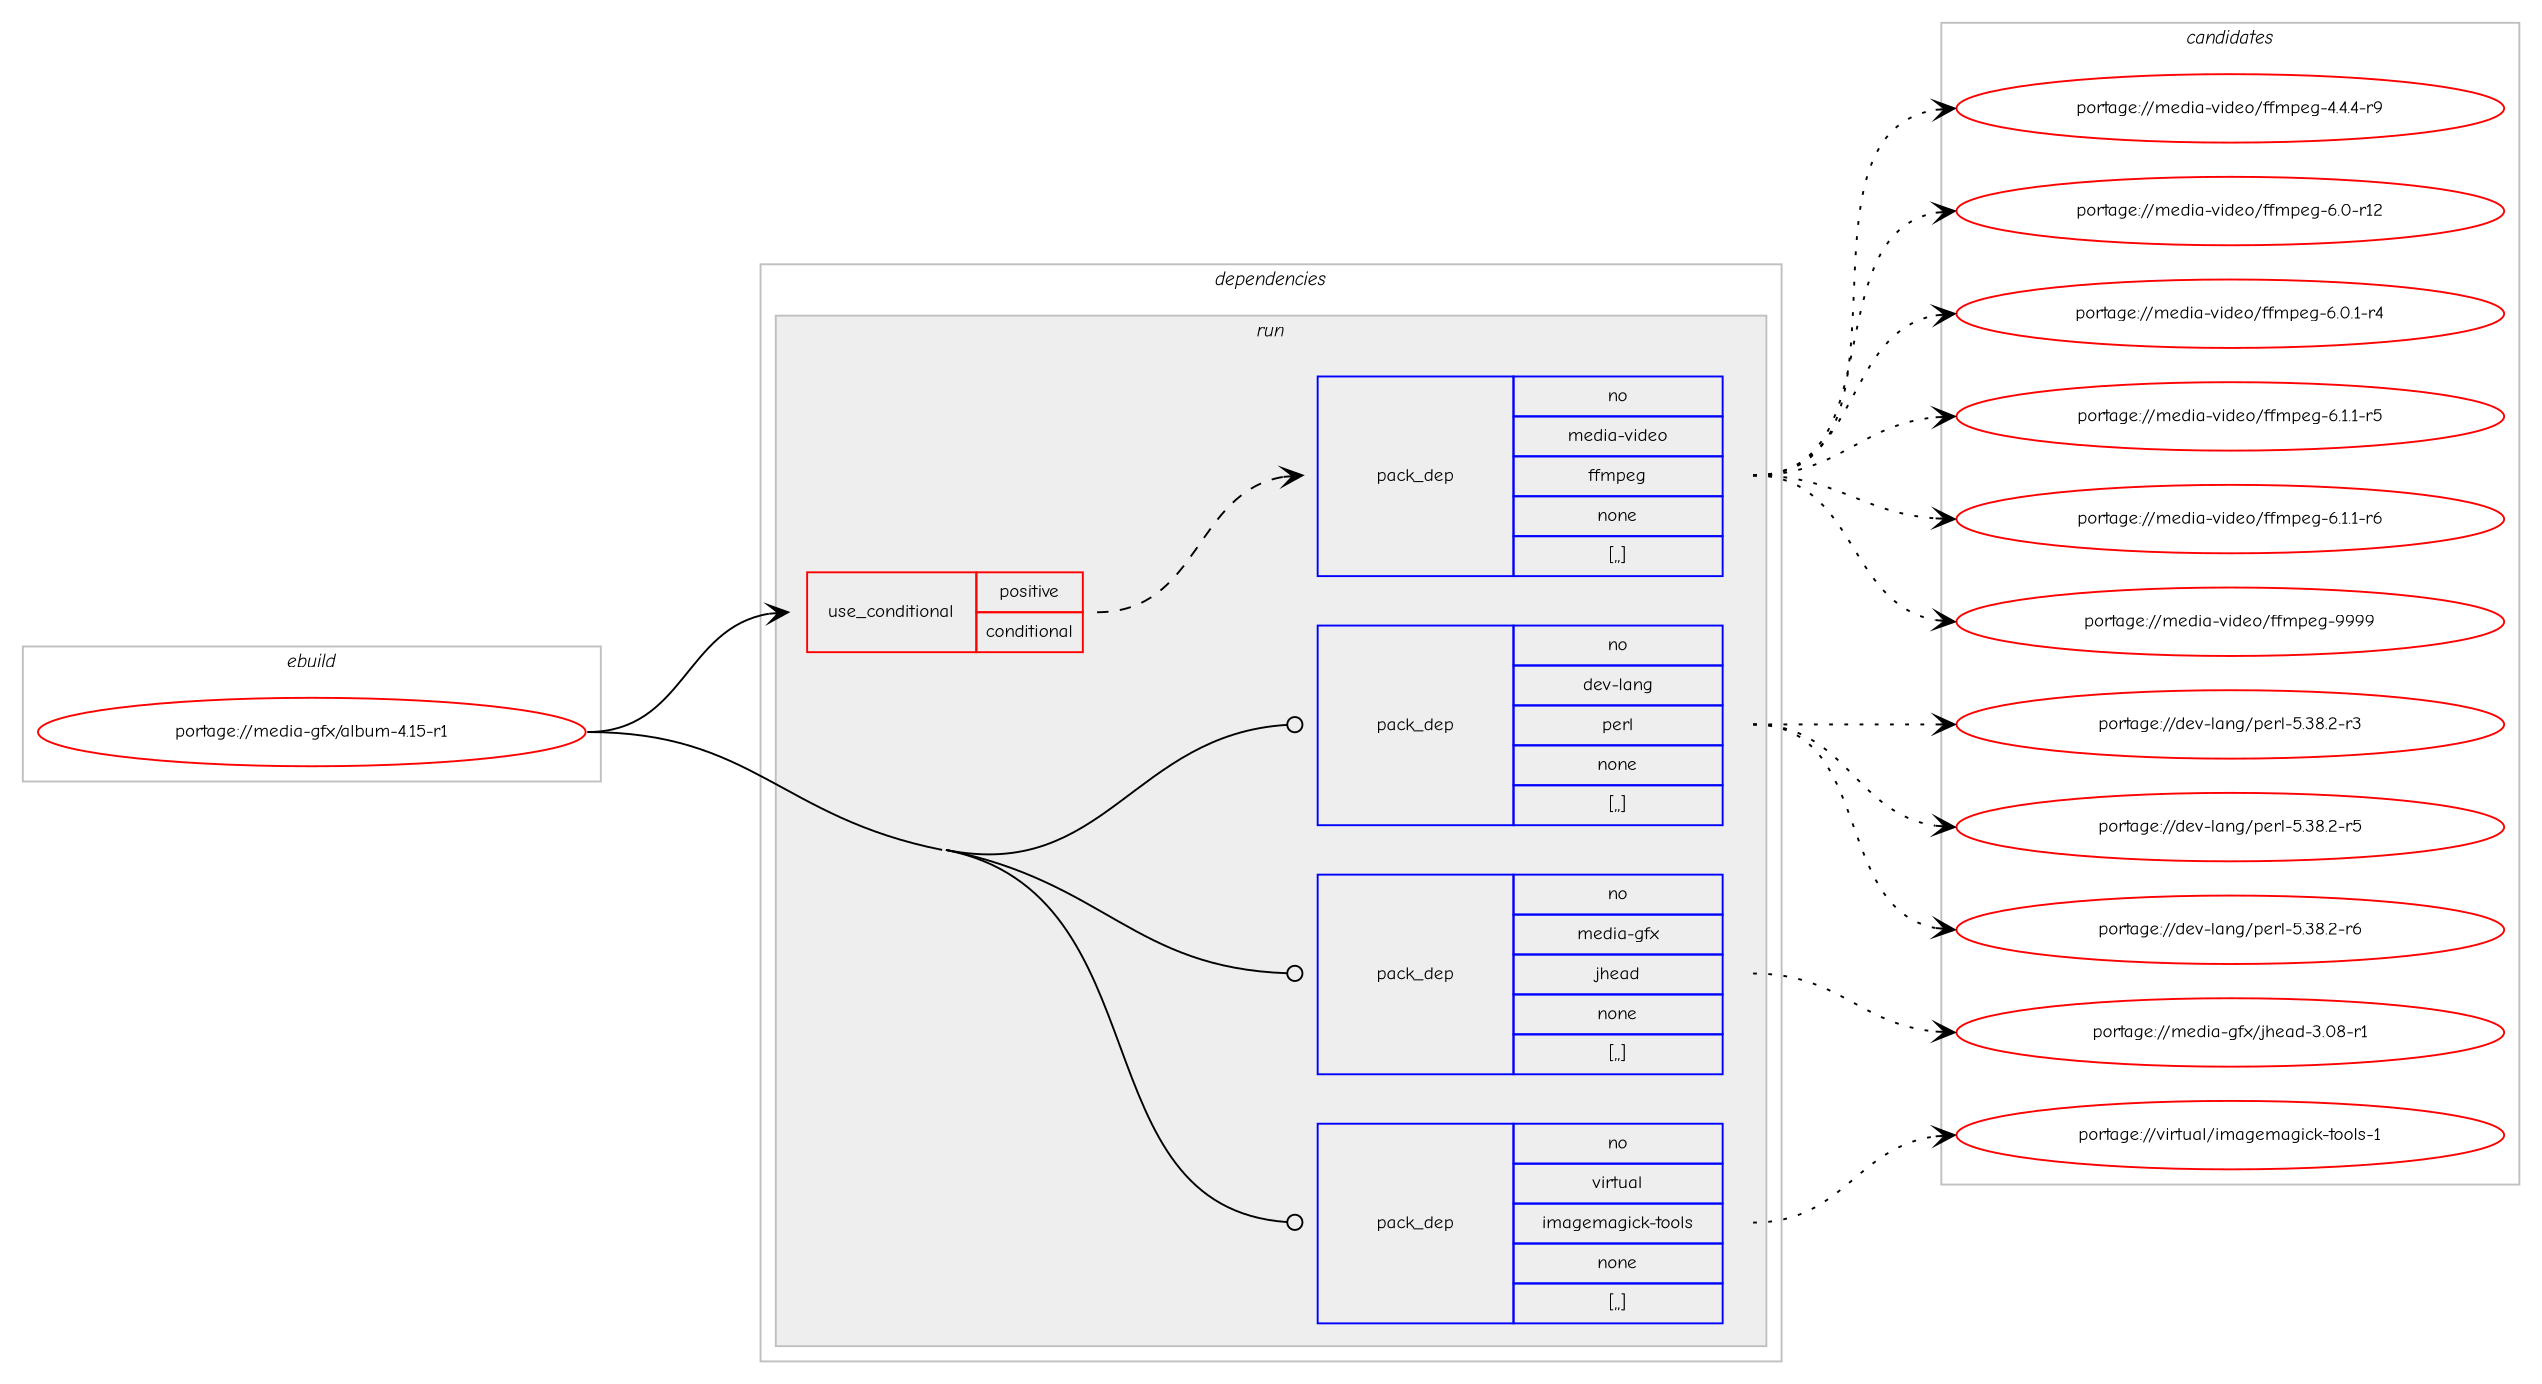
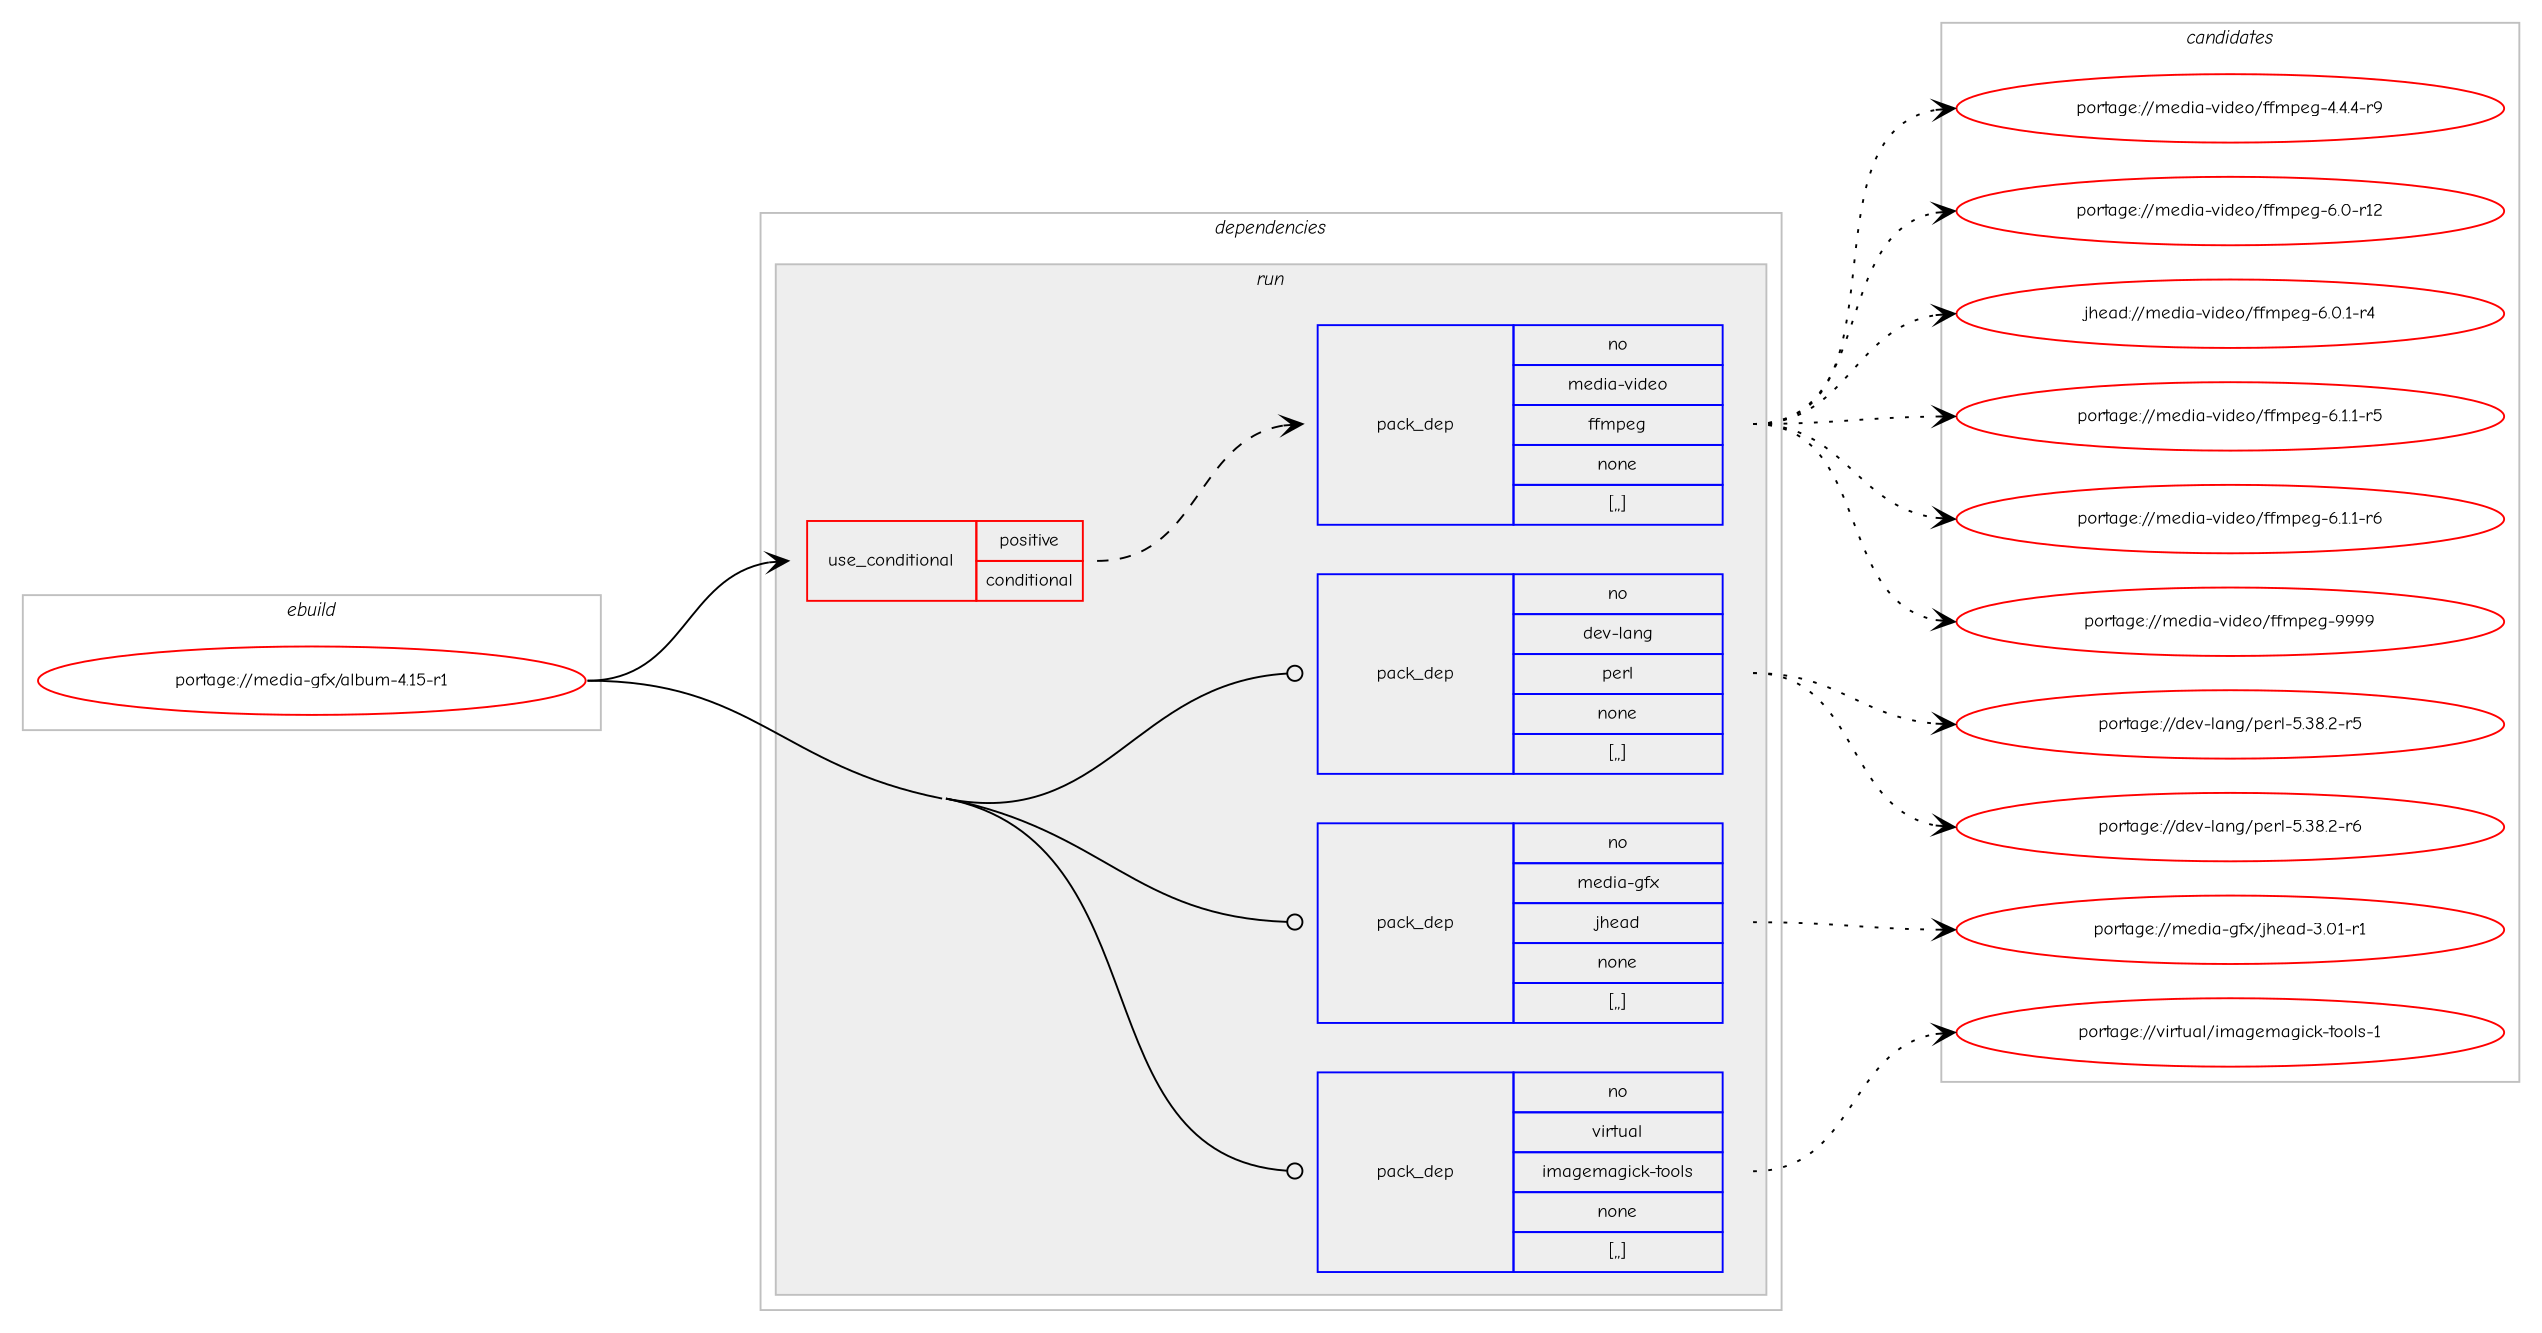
node "portage://media-video/ffmpeg-6.0.1-r4": label "portage://media-video/ffmpeg-6.0.1-r4" -> "jhead://media-video/ffmpeg-6.0.1-r4"
node "portage://dev-lang/perl-5.38.2-r3": removed
node "portage://media-gfx/jhead-3.08-r1": label "portage://media-gfx/jhead-3.08-r1" -> "portage://media-gfx/jhead-3.01-r1"
